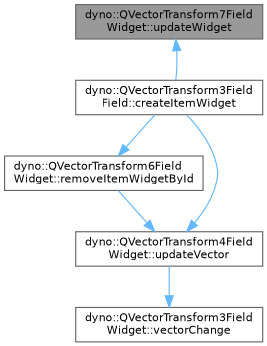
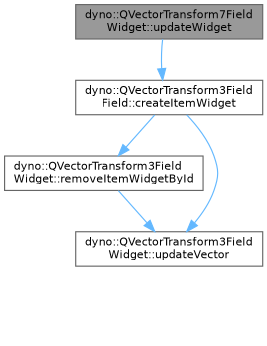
edge "dyno::QVectorTransform3Field Field::createItemWidget" -> "dyno::QVectorTransform7Field Widget::updateWidget": reversed
node "dyno::QVectorTransform6Field Widget::removeItemWidgetById": label "dyno::QVectorTransform6Field Widget::removeItemWidgetById" -> "dyno::QVectorTransform3Field Widget::removeItemWidgetById"
node "dyno::QVectorTransform4Field Widget::updateVector": label "dyno::QVectorTransform4Field Widget::updateVector" -> "dyno::QVectorTransform3Field Widget::updateVector"
node "dyno::QVectorTransform3Field Widget::vectorChange": removed
